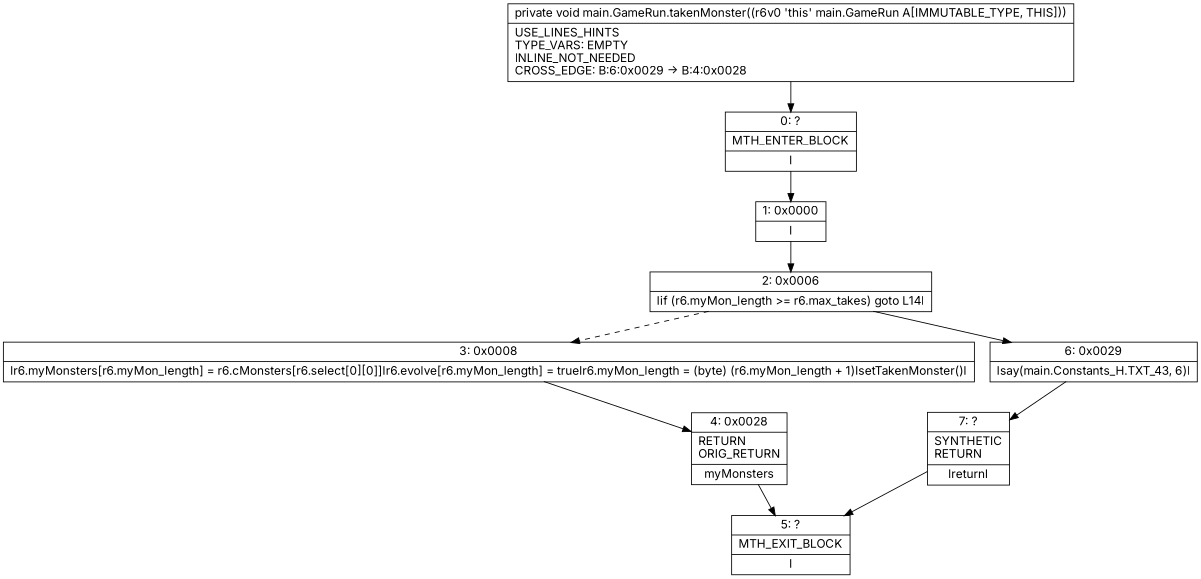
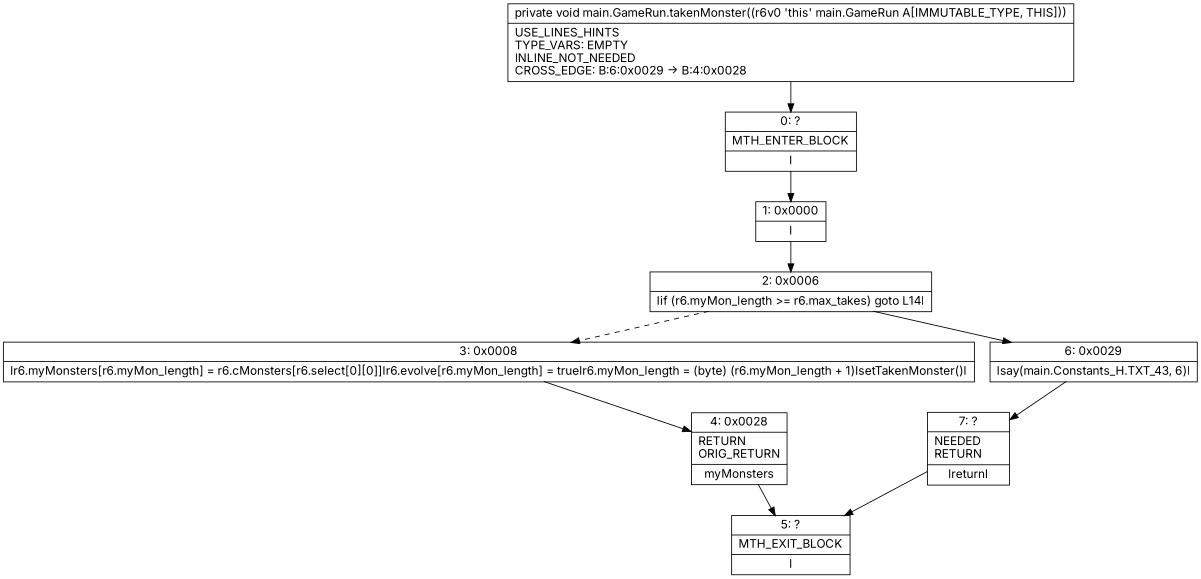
node "7: ?": text "SYNTHETIC" -> "NEEDED"
